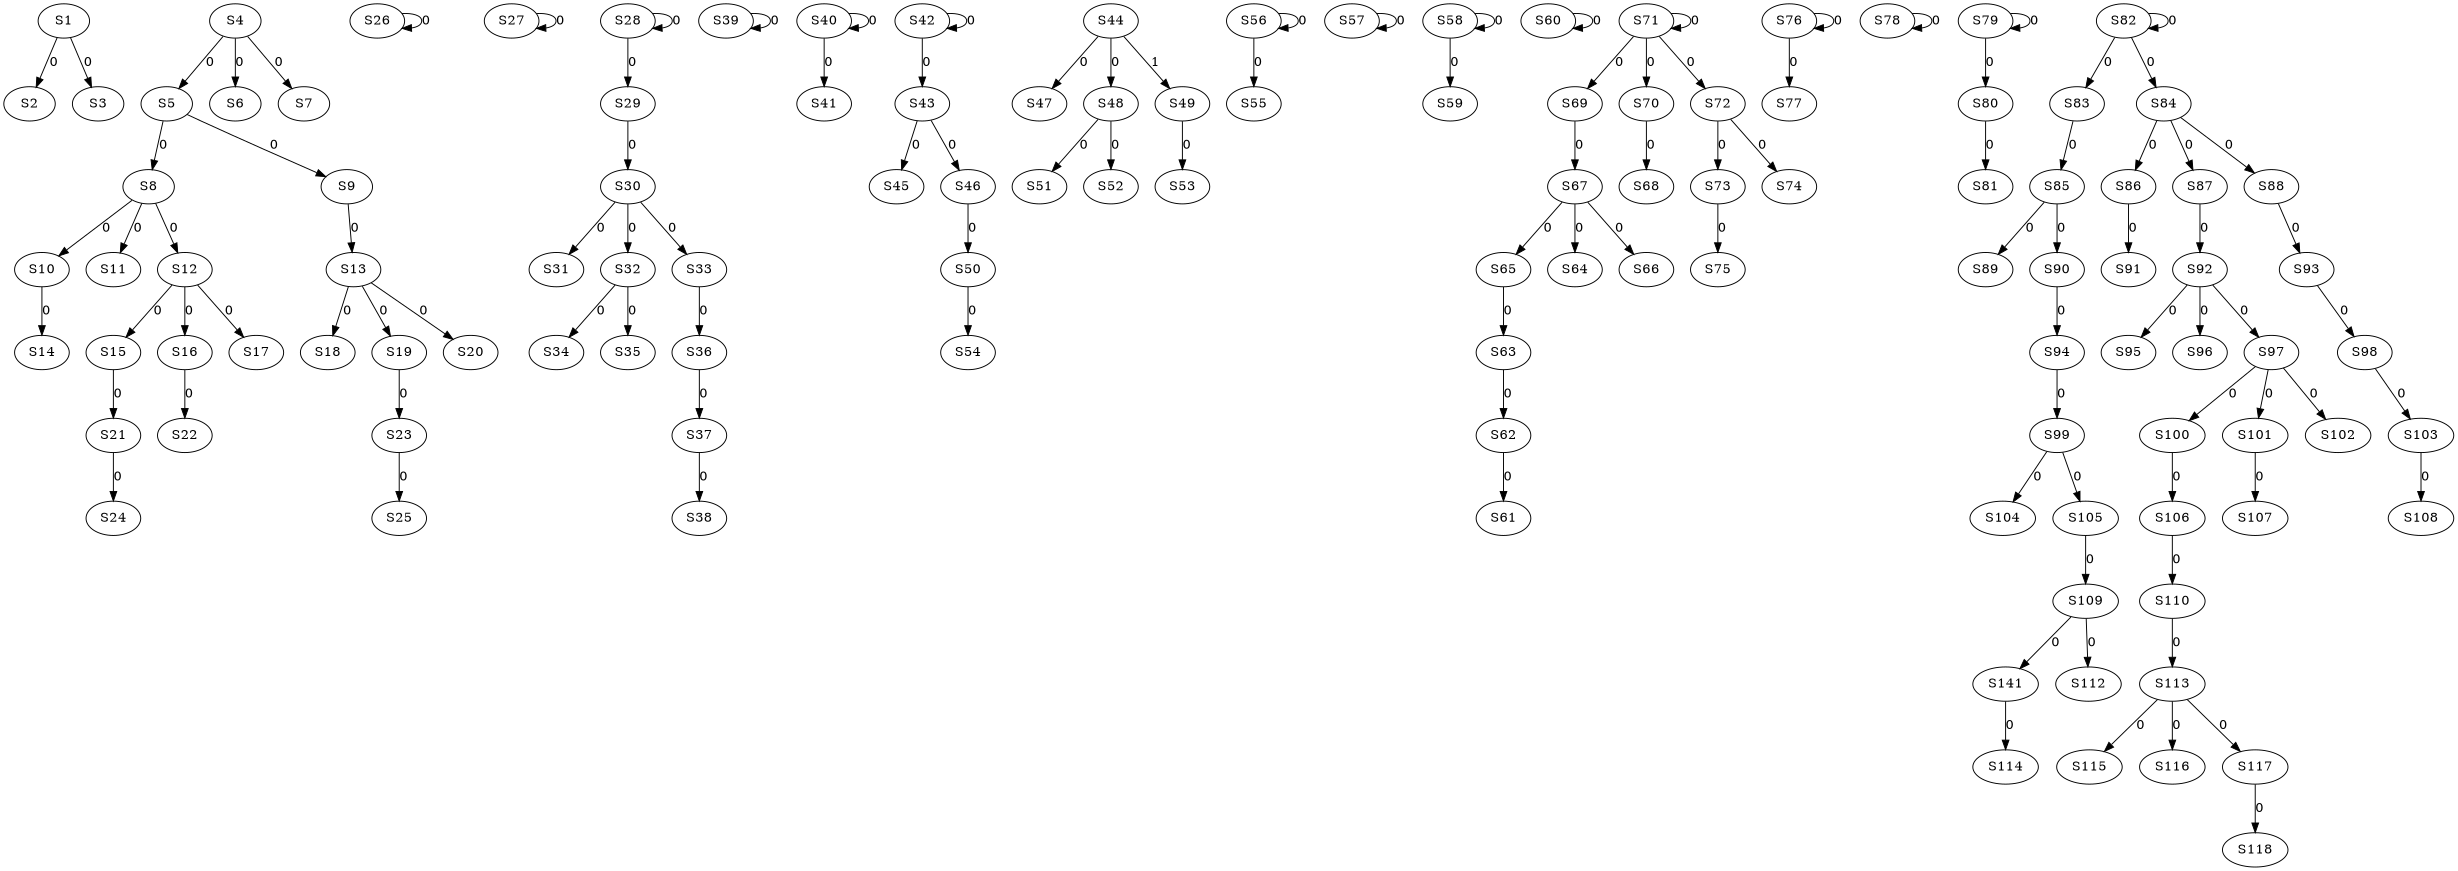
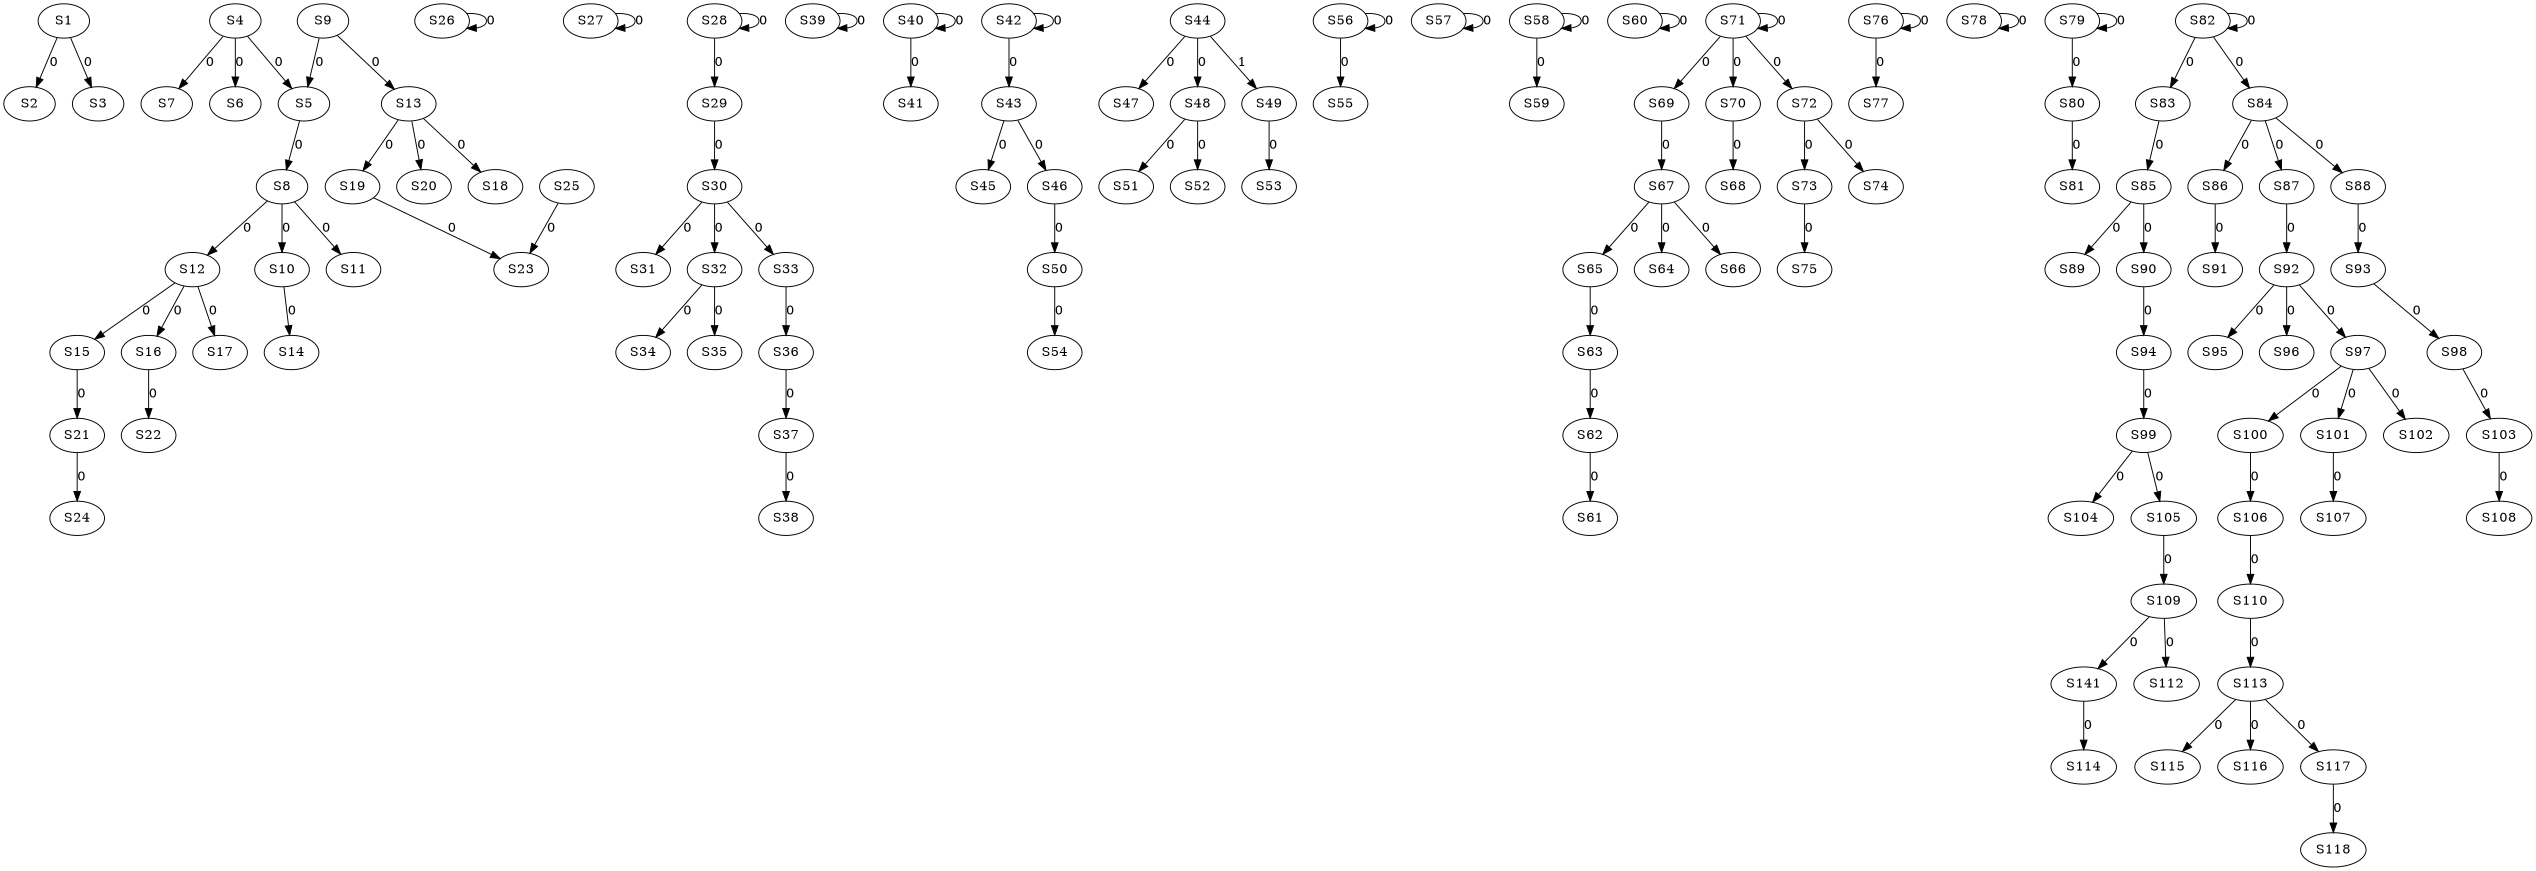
edge "S5" -> "S9": reversed
edge "S23" -> "S25": reversed
